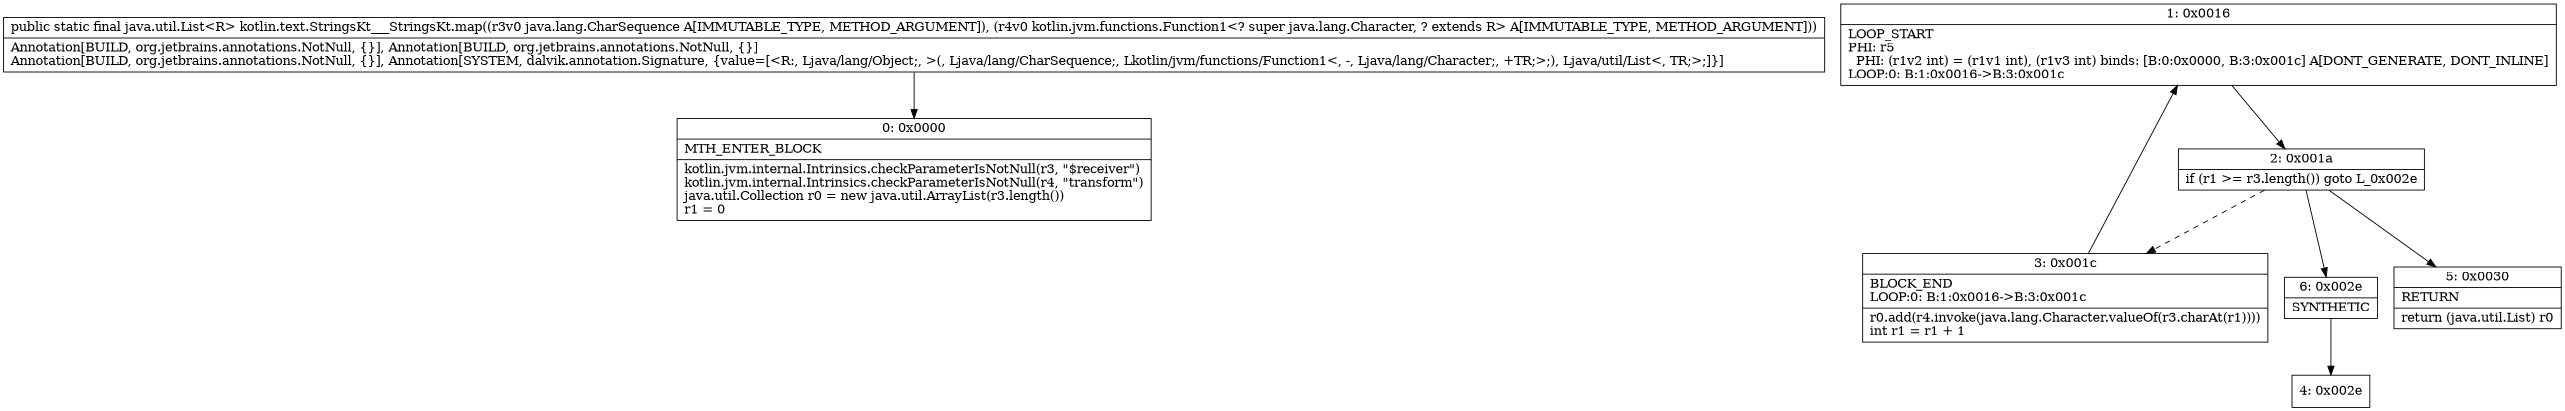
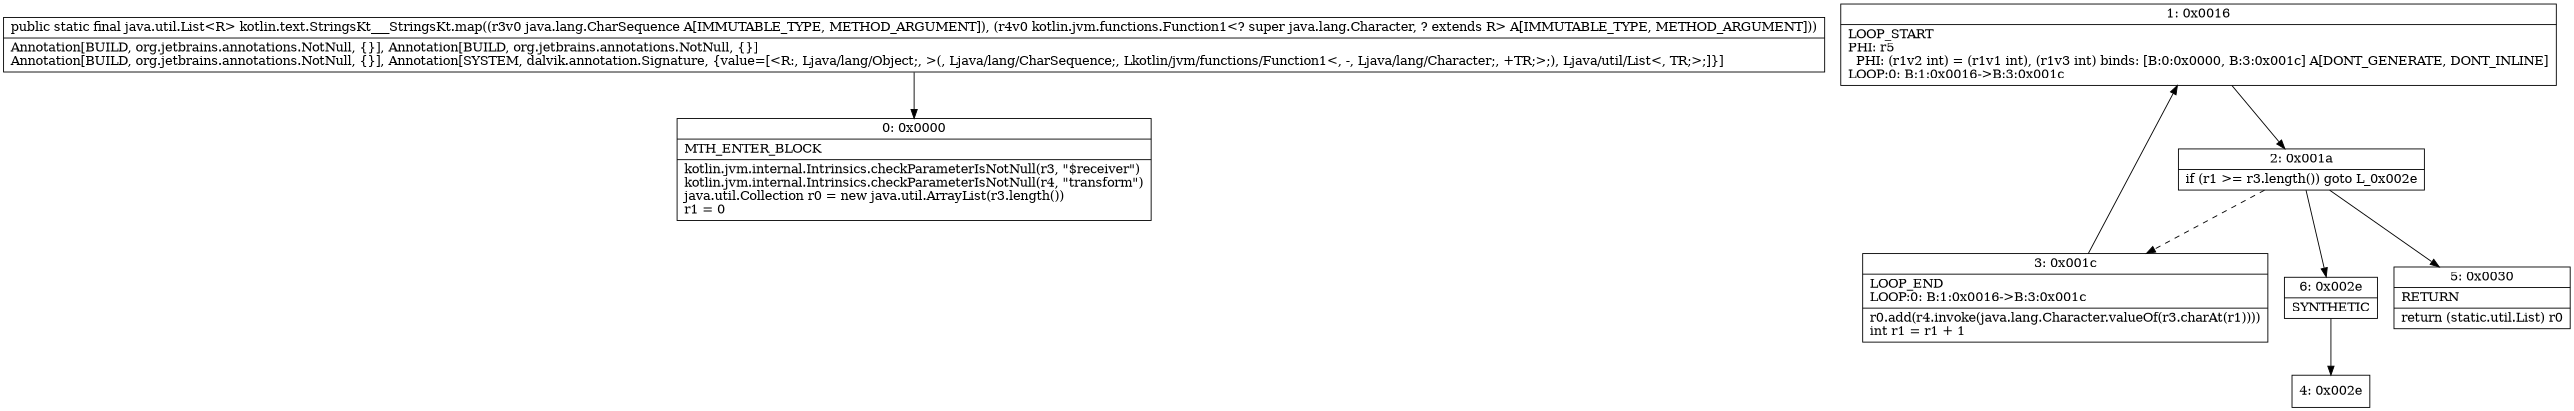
node "3: 0x001c": text "BLOCK_END" -> "LOOP_END"
node "5: 0x0030": text "return (java.util.List) r0" -> "return (static.util.List) r0"
